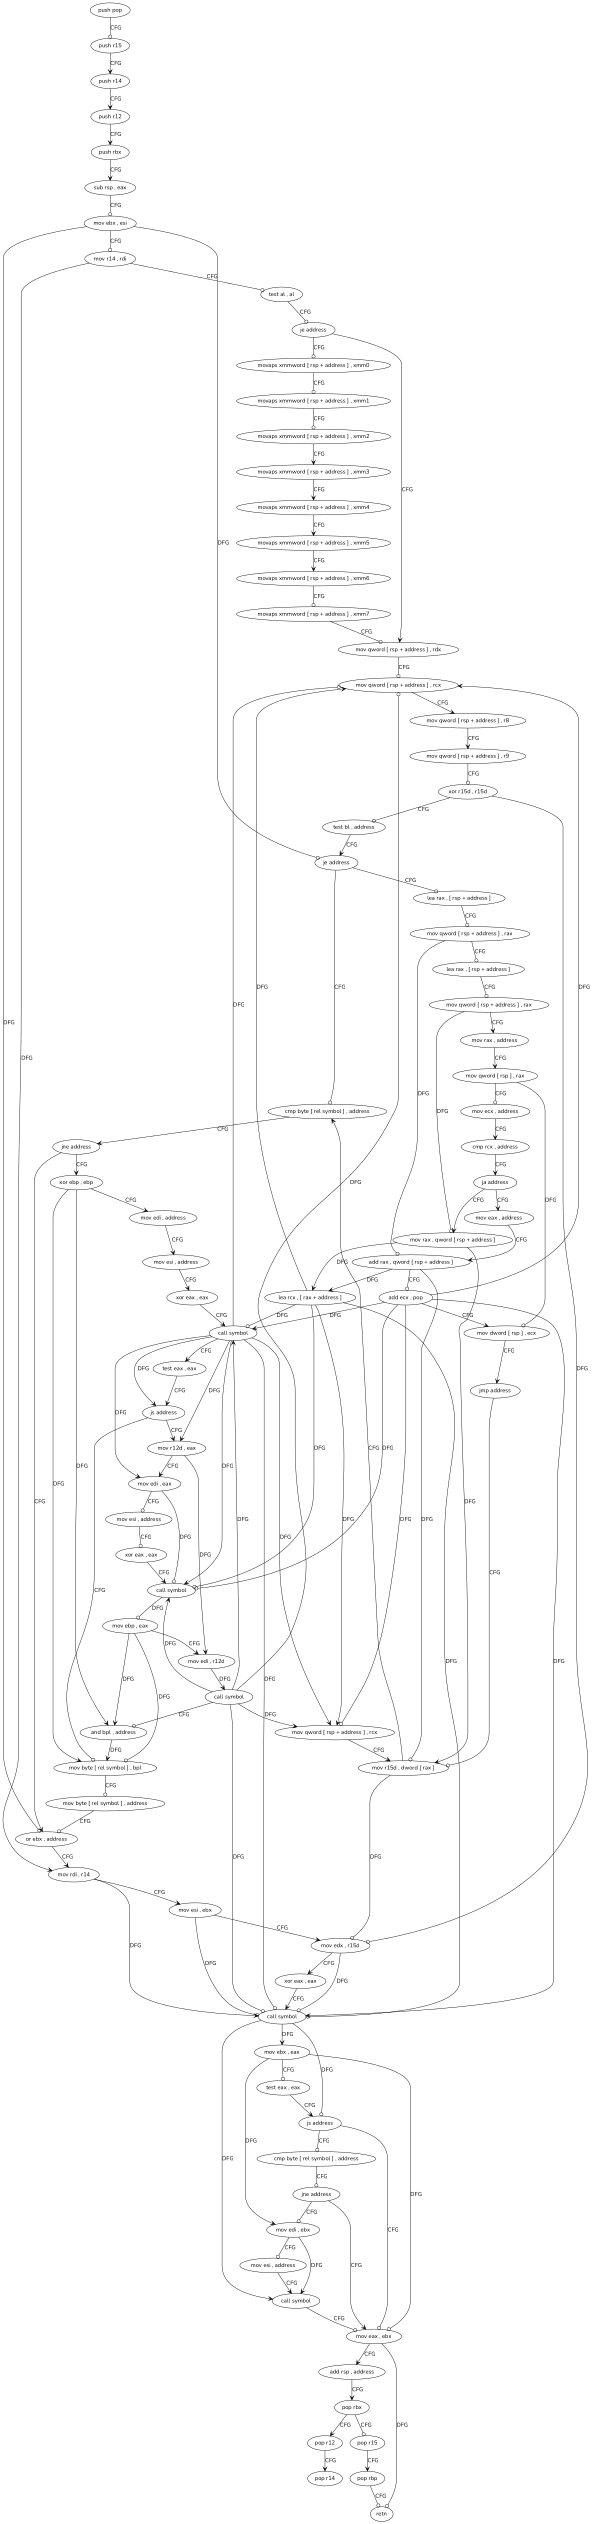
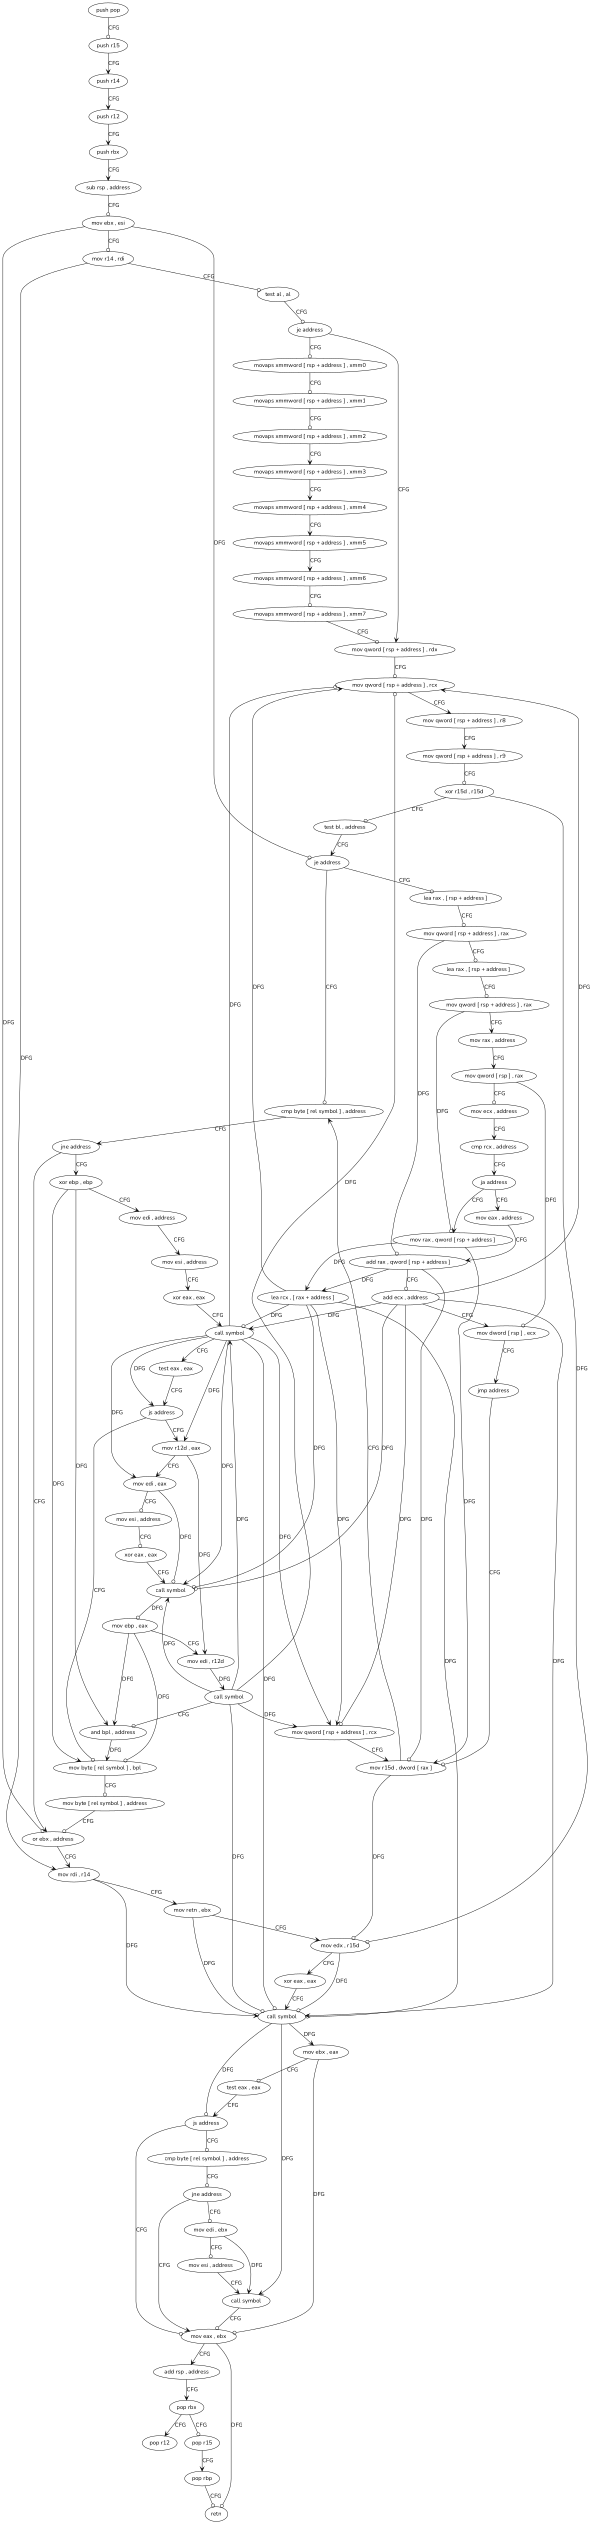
node "sub rsp , eax": label "sub rsp , eax" -> "sub rsp , address"
node "add ecx , pop": label "add ecx , pop" -> "add ecx , address"
node "mov esi , ebx": label "mov esi , ebx" -> "mov retn , ebx"
edge "mov ebx , eax" -> "mov edi , ebx": removed, label "DFG"
node "pop r14": removed
